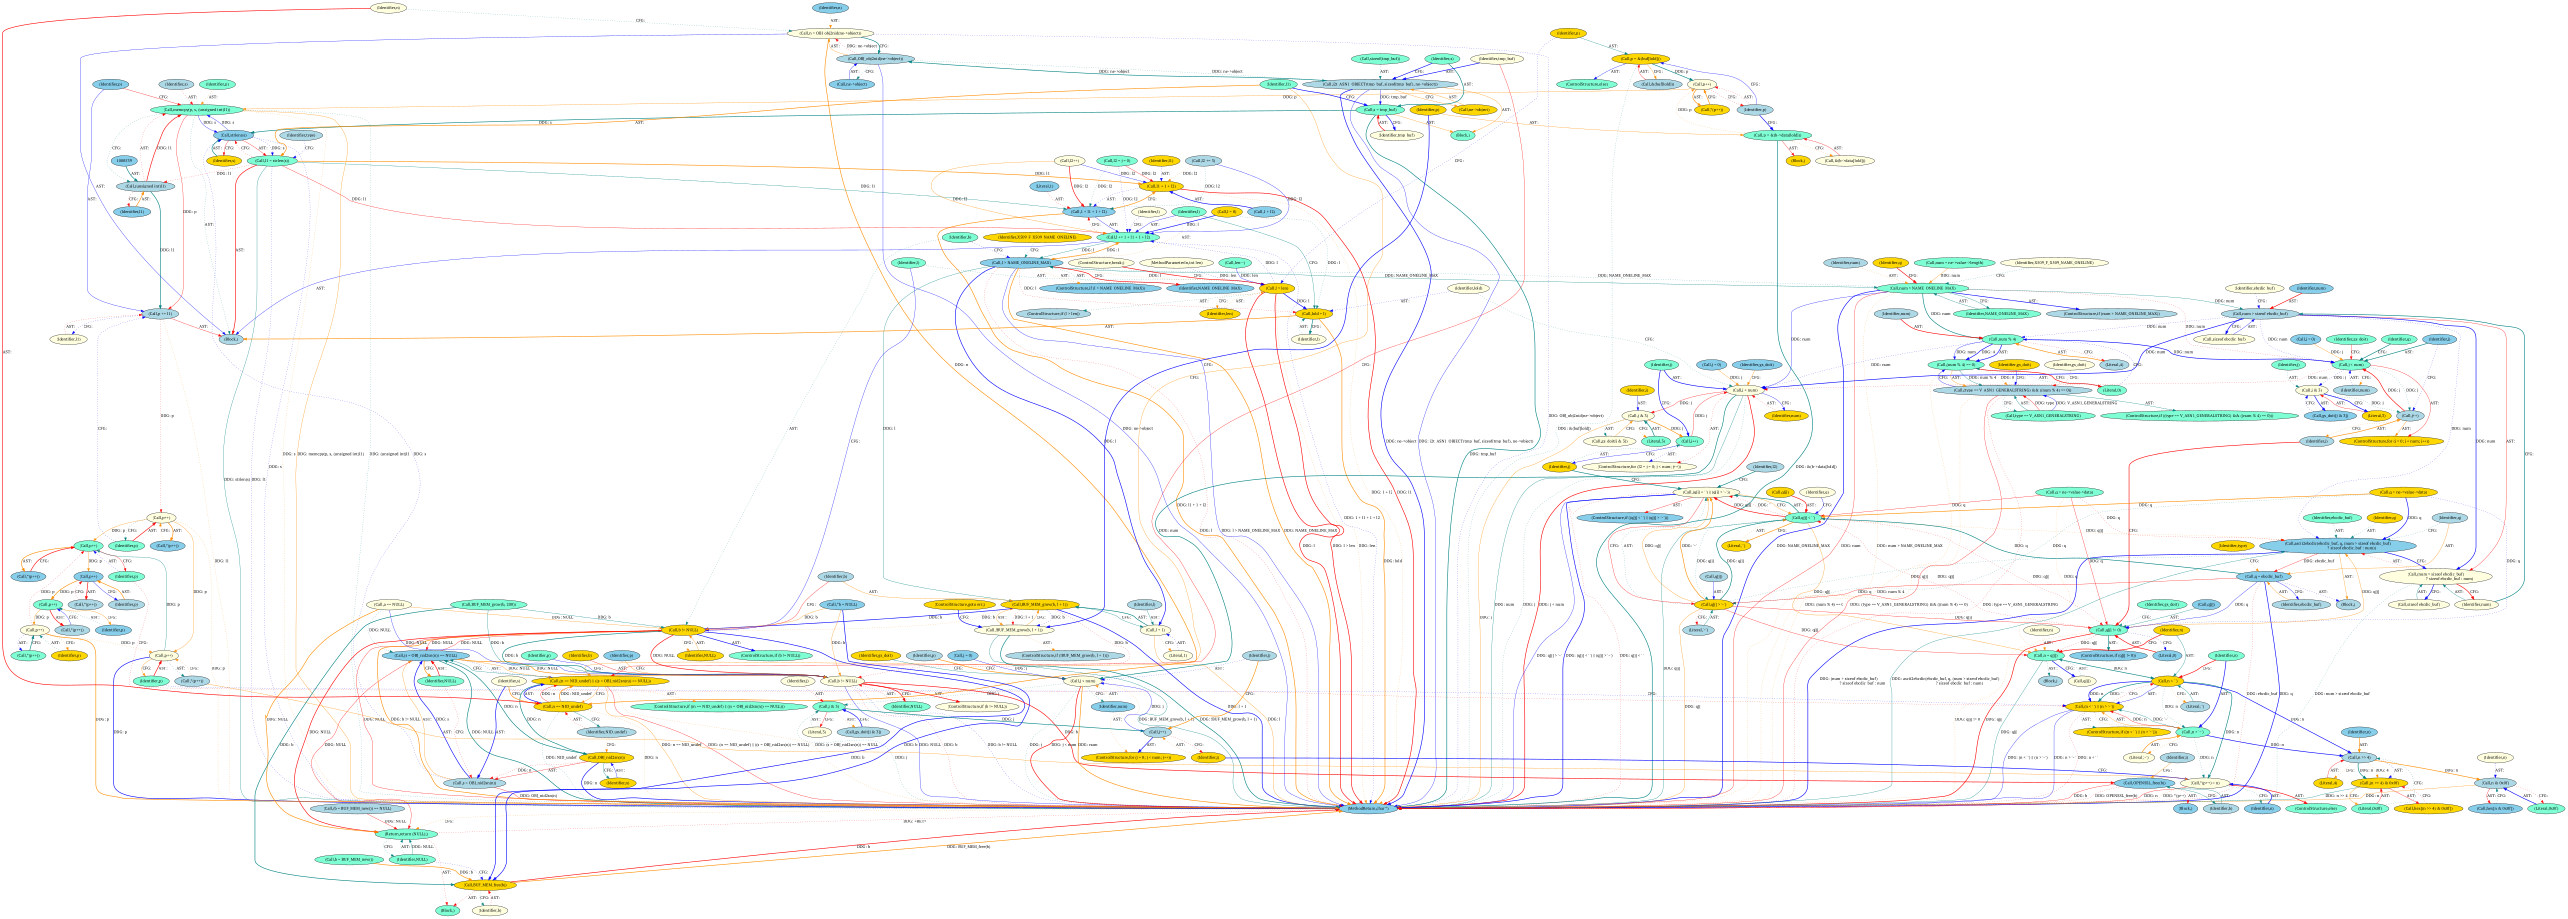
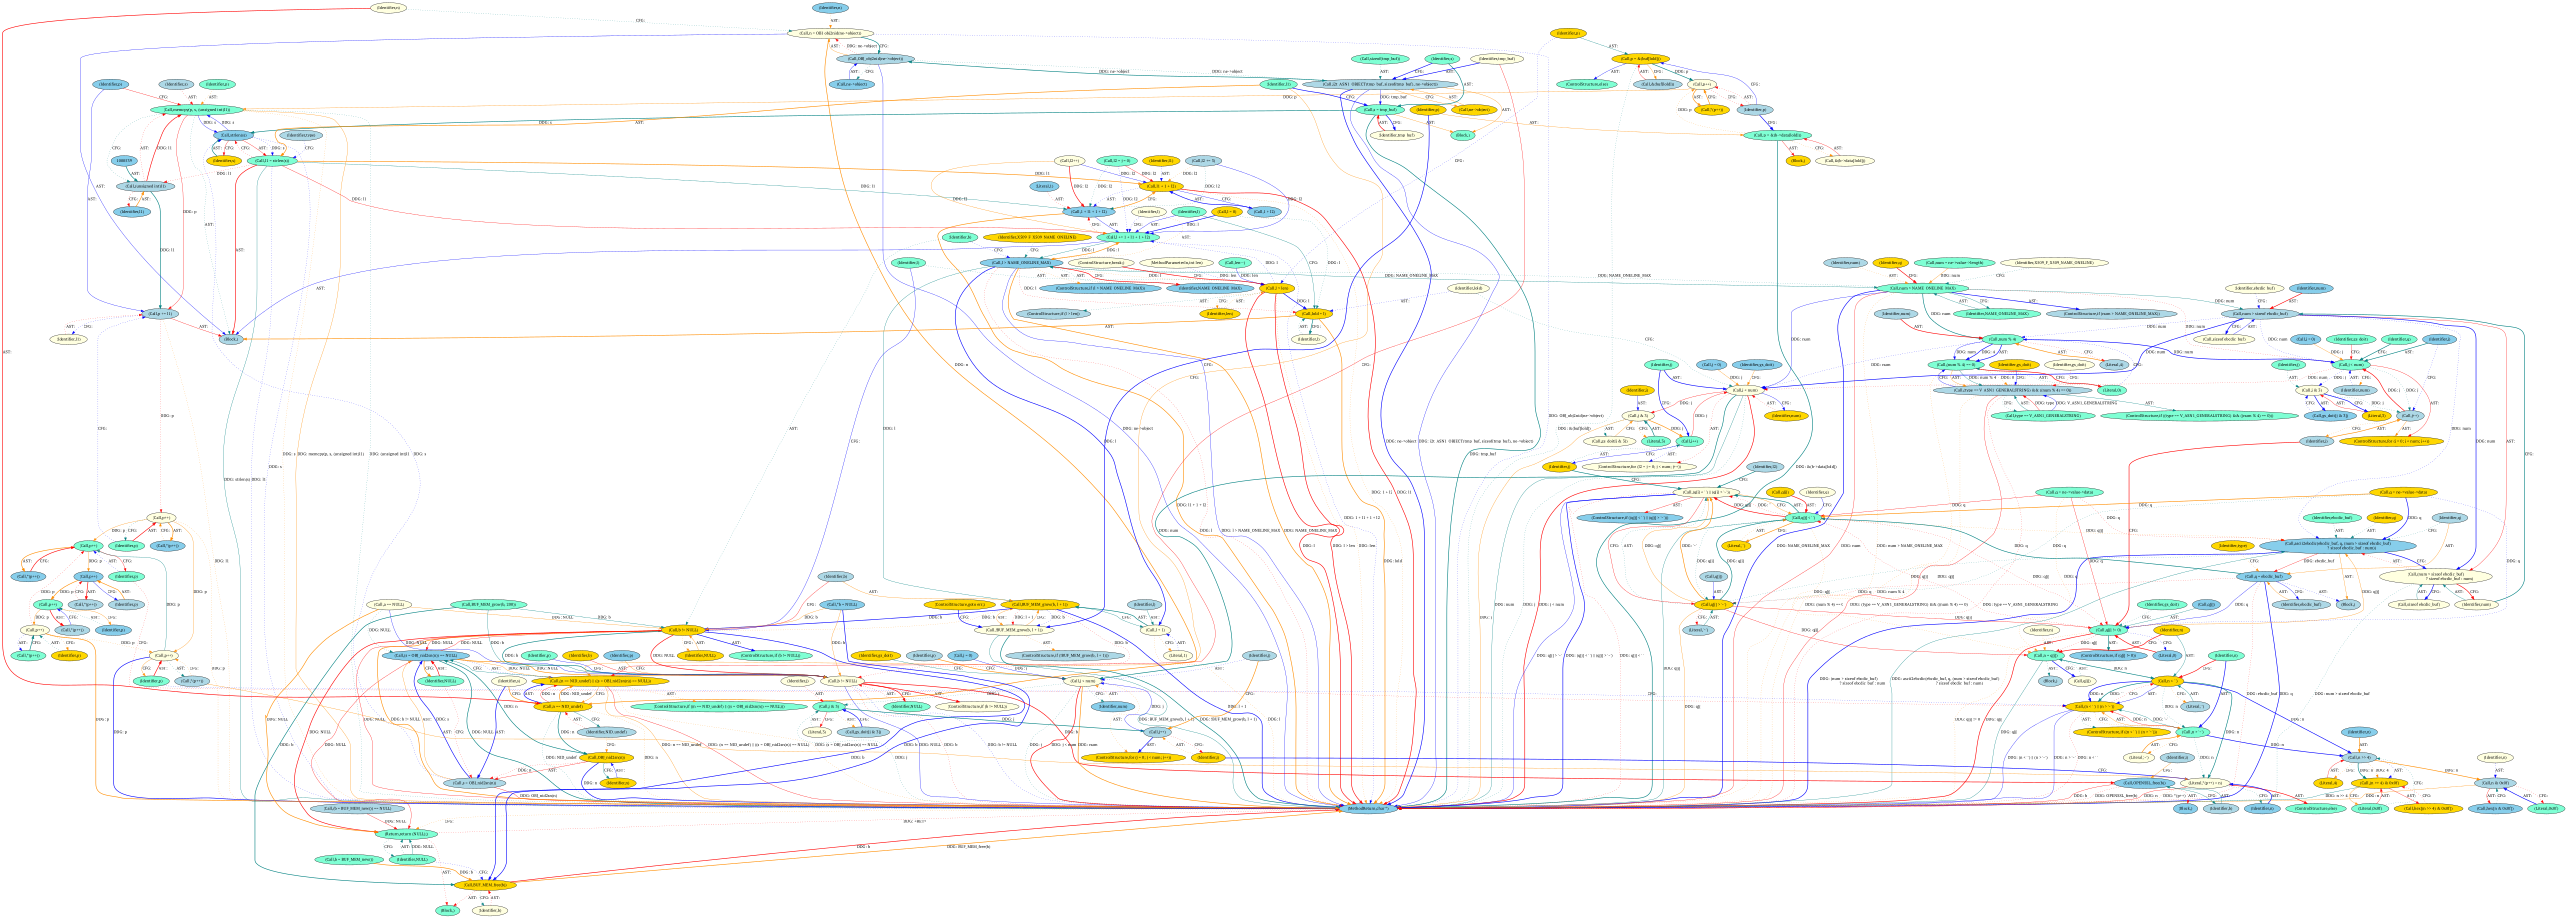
edge "(Call,l1 + 1 + l2)" -> "(Call,1 + l2)": added, label "CFG:"
edge "(Call,q = ebcdic_buf)" -> "(Call,q[j] > '~')": style solid -> dotted
edge "(Call,q[j] < ' ')" -> "(Call,n = q[j])": style solid -> dotted
edge "(Call,l + 1)" -> "(MethodReturn,char *)": style solid -> dotted
edge "(Call,(n == NID_undef) || ((s = OBJ_nid2sn(n)) == NULL))" -> "(Call,OBJ_nid2sn(n))": now "(Call,n == NID_undef)" -> "(Call,OBJ_nid2sn(n))"
node "(Call,*(p++) = n)": label "(Call,*(p++) = n)" -> "(Literal,*(p++) = n)"
